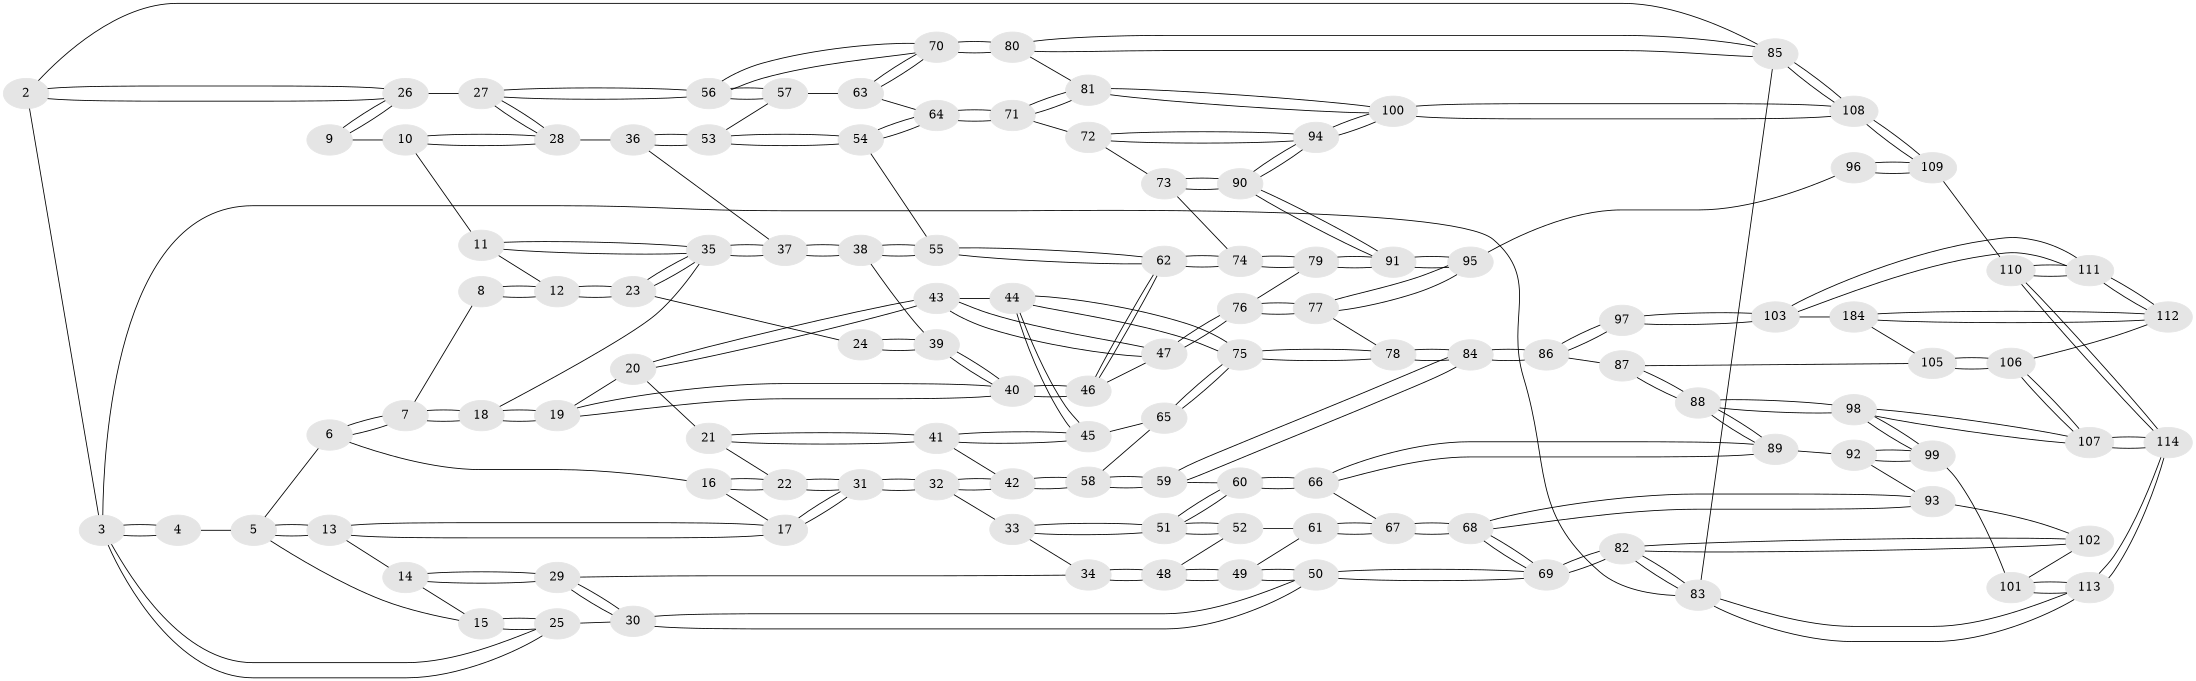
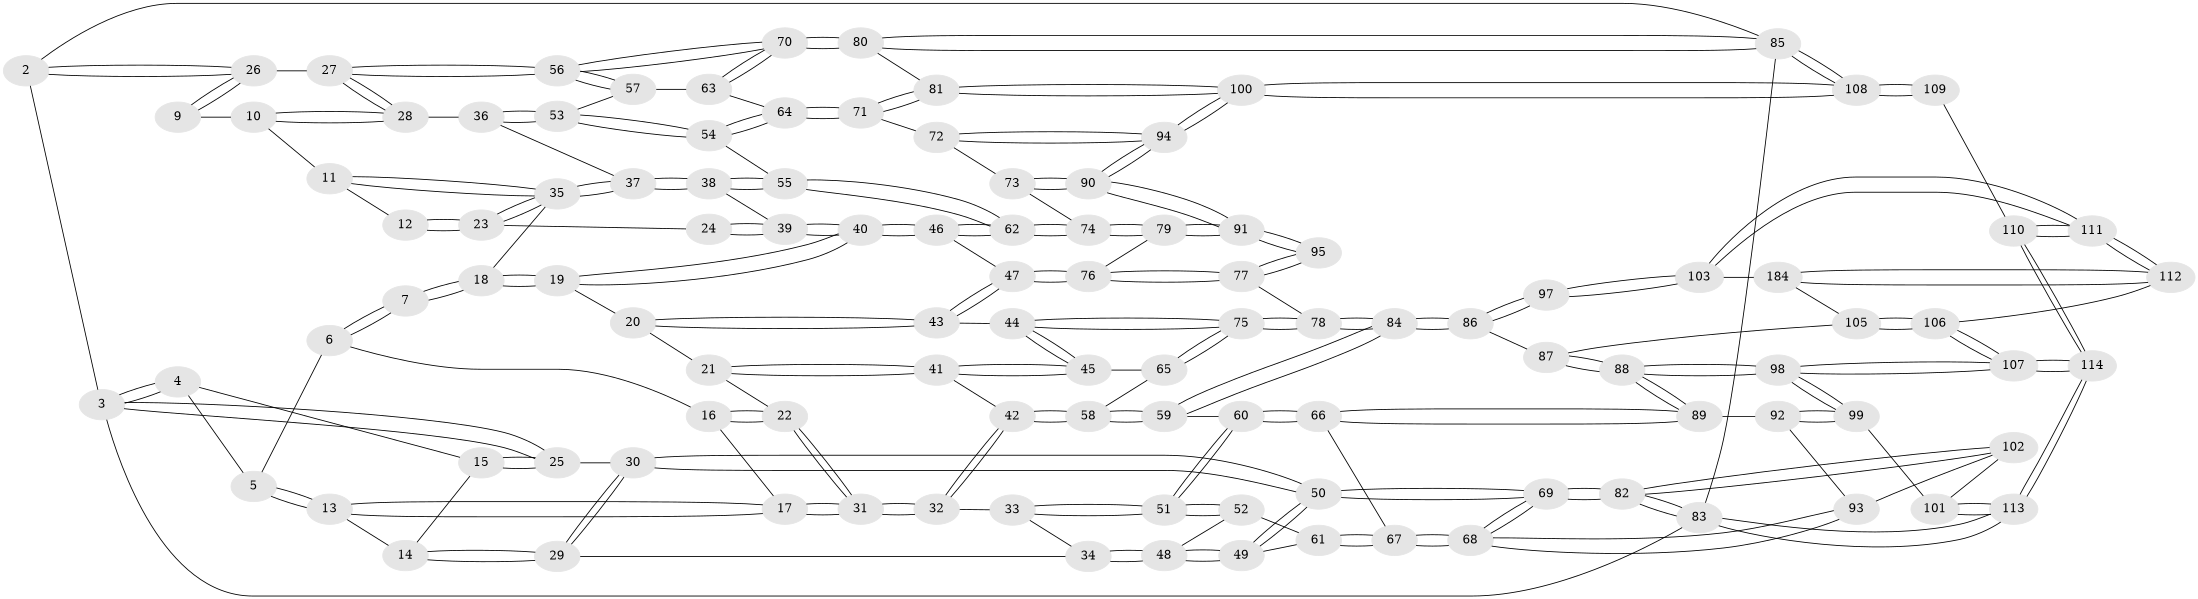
node "96": removed
node "8": removed
edge "5" -- "15": now "4" -- "15"
